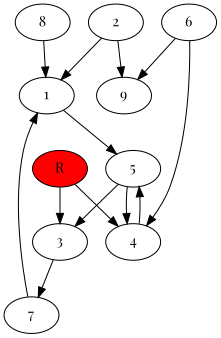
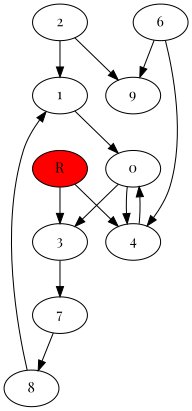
node "5": label "5" -> "0"
edge "7" -> "1": now "7" -> "8"
